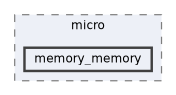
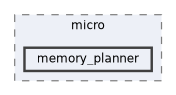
node "memory_memory": label "memory_memory" -> "memory_planner"
